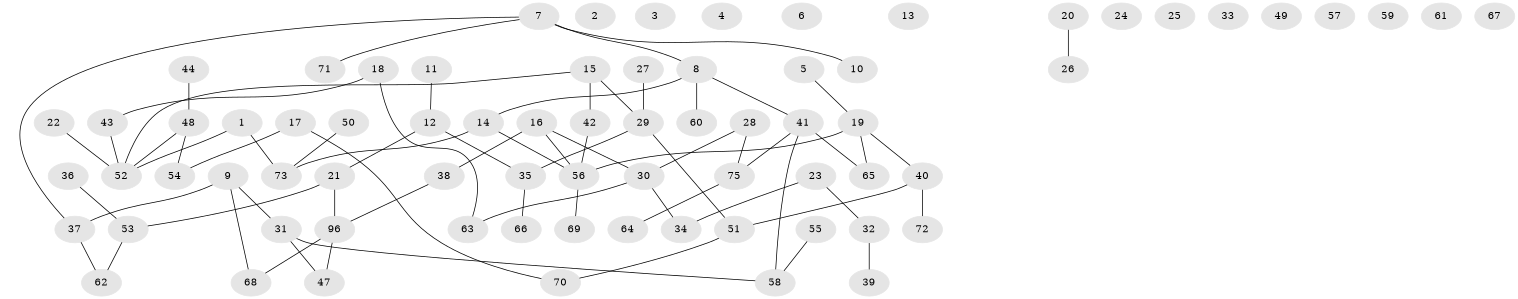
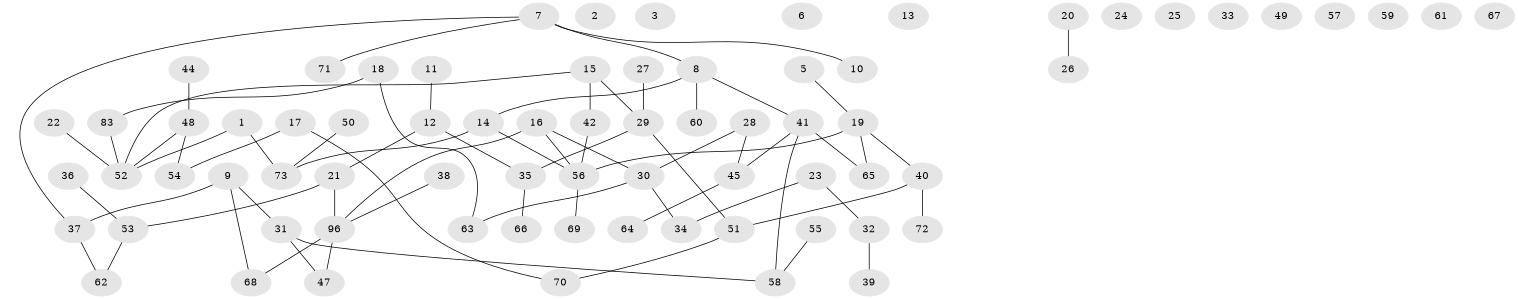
node "4": removed
node "43": label "43" -> "83"
edge "16" -- "38": now "16" -- "96"
node "75": label "75" -> "45"
